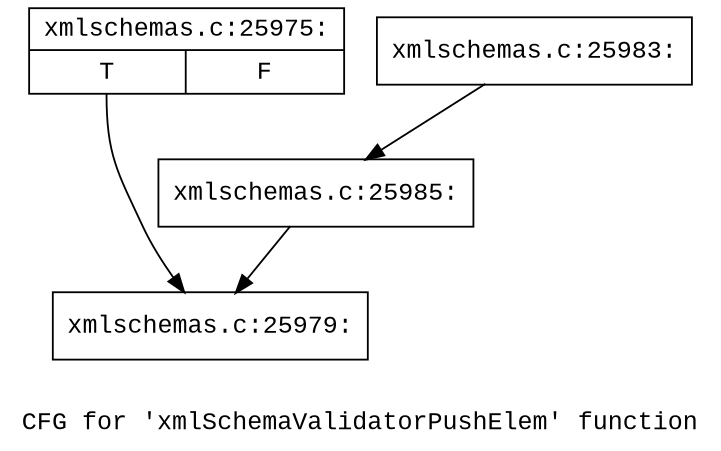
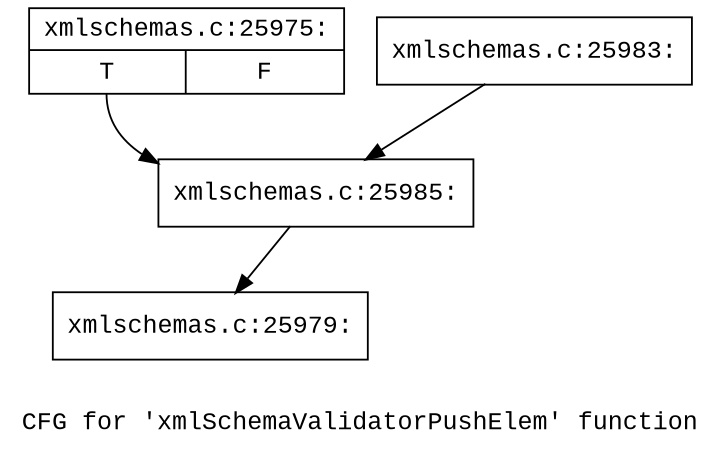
edge "xmlschemas.c:25975:" -> "xmlschemas.c:25979:": now "xmlschemas.c:25975:" -> "xmlschemas.c:25985:"
